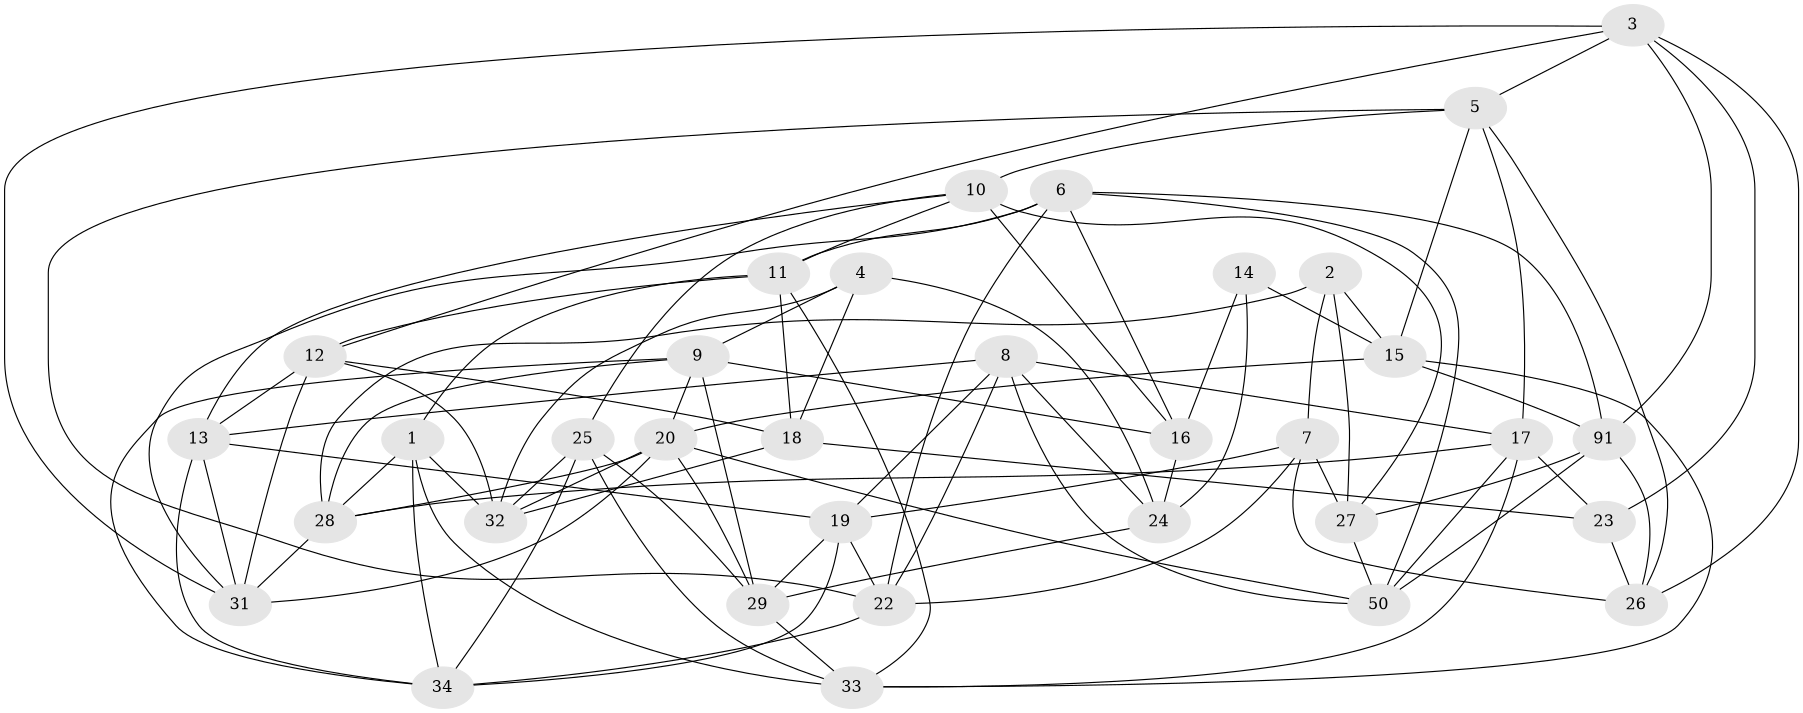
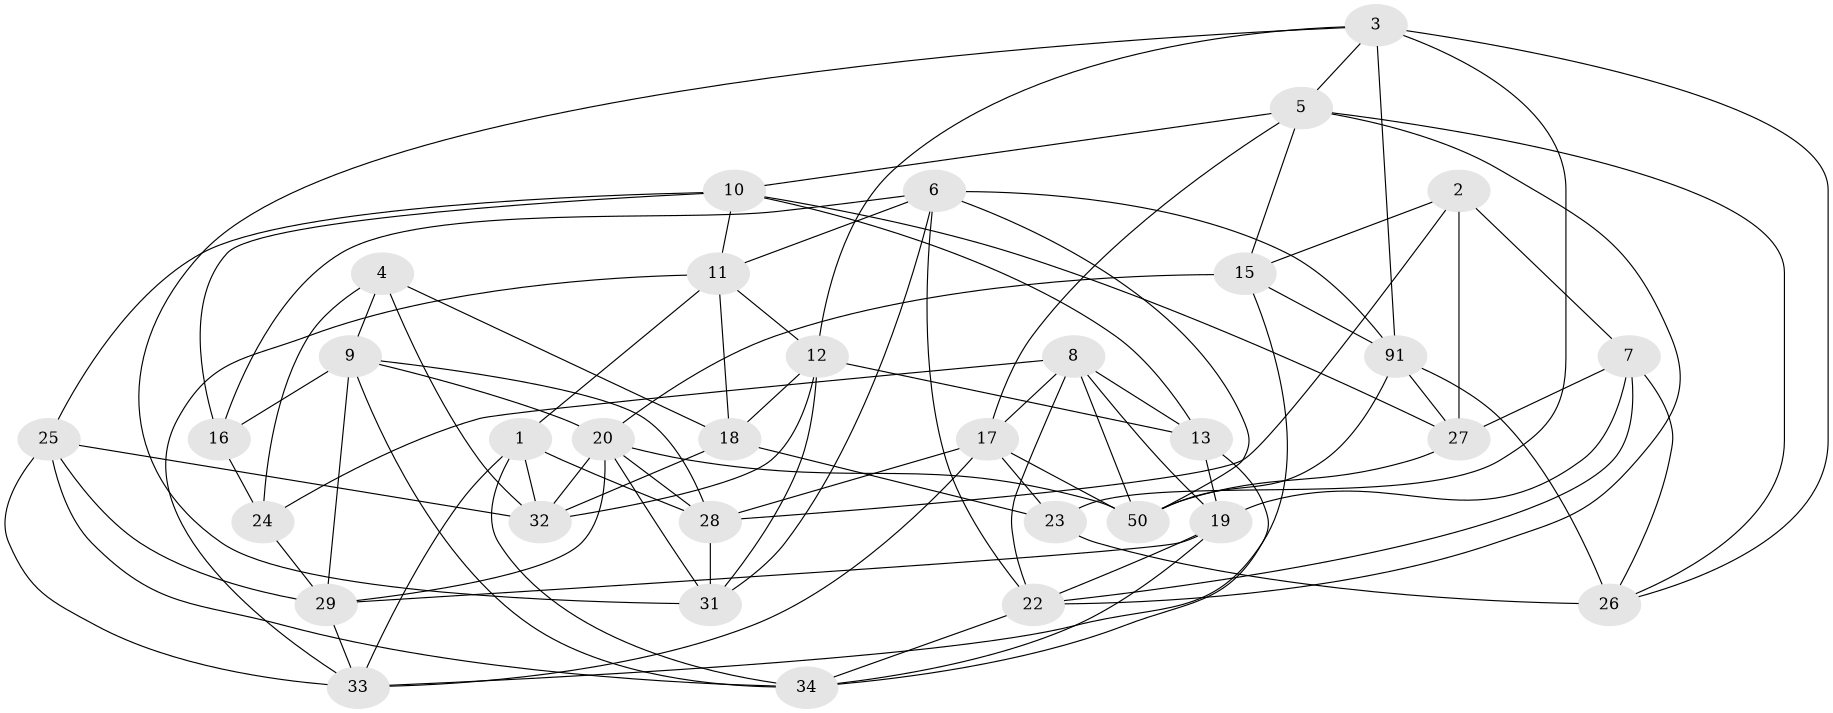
node "14": removed
edge "13" -- "31": removed
